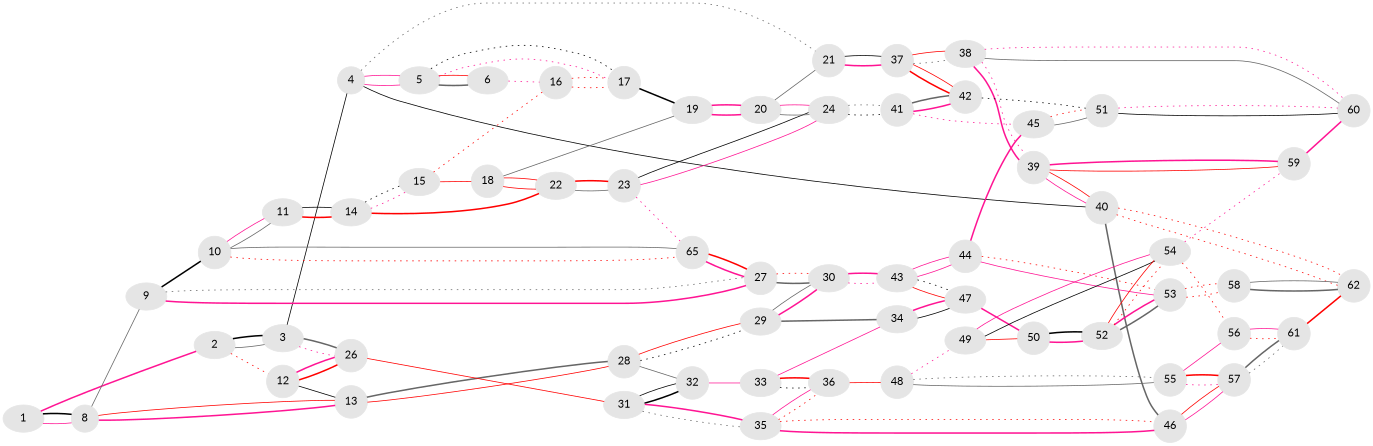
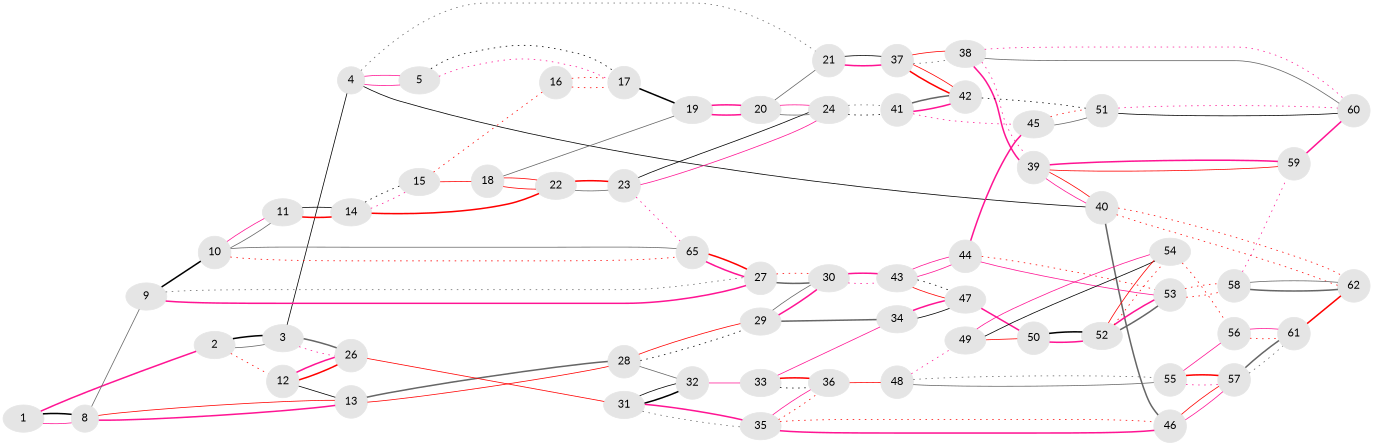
node "6": removed
edge "59" -- "54": now "59" -- "58"
